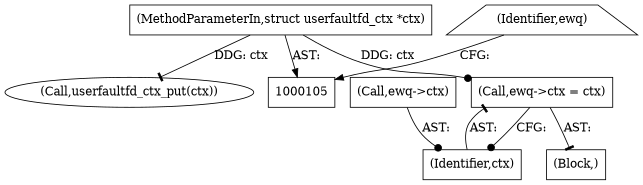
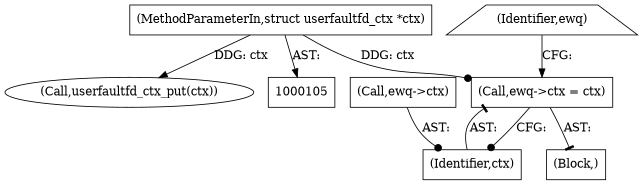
edge "(MethodParameterIn,struct userfaultfd_ctx *ctx)" -> "(Call,userfaultfd_ctx_put(ctx))": arrowhead tee -> normal
edge "(Identifier,ewq)" -> "1000105": now "(Identifier,ewq)" -> "(Call,ewq->ctx = ctx)"
